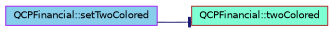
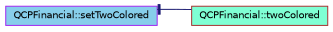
edge "QCPFinancial::setTwoColored" -> "QCPFinancial::twoColored": reversed
